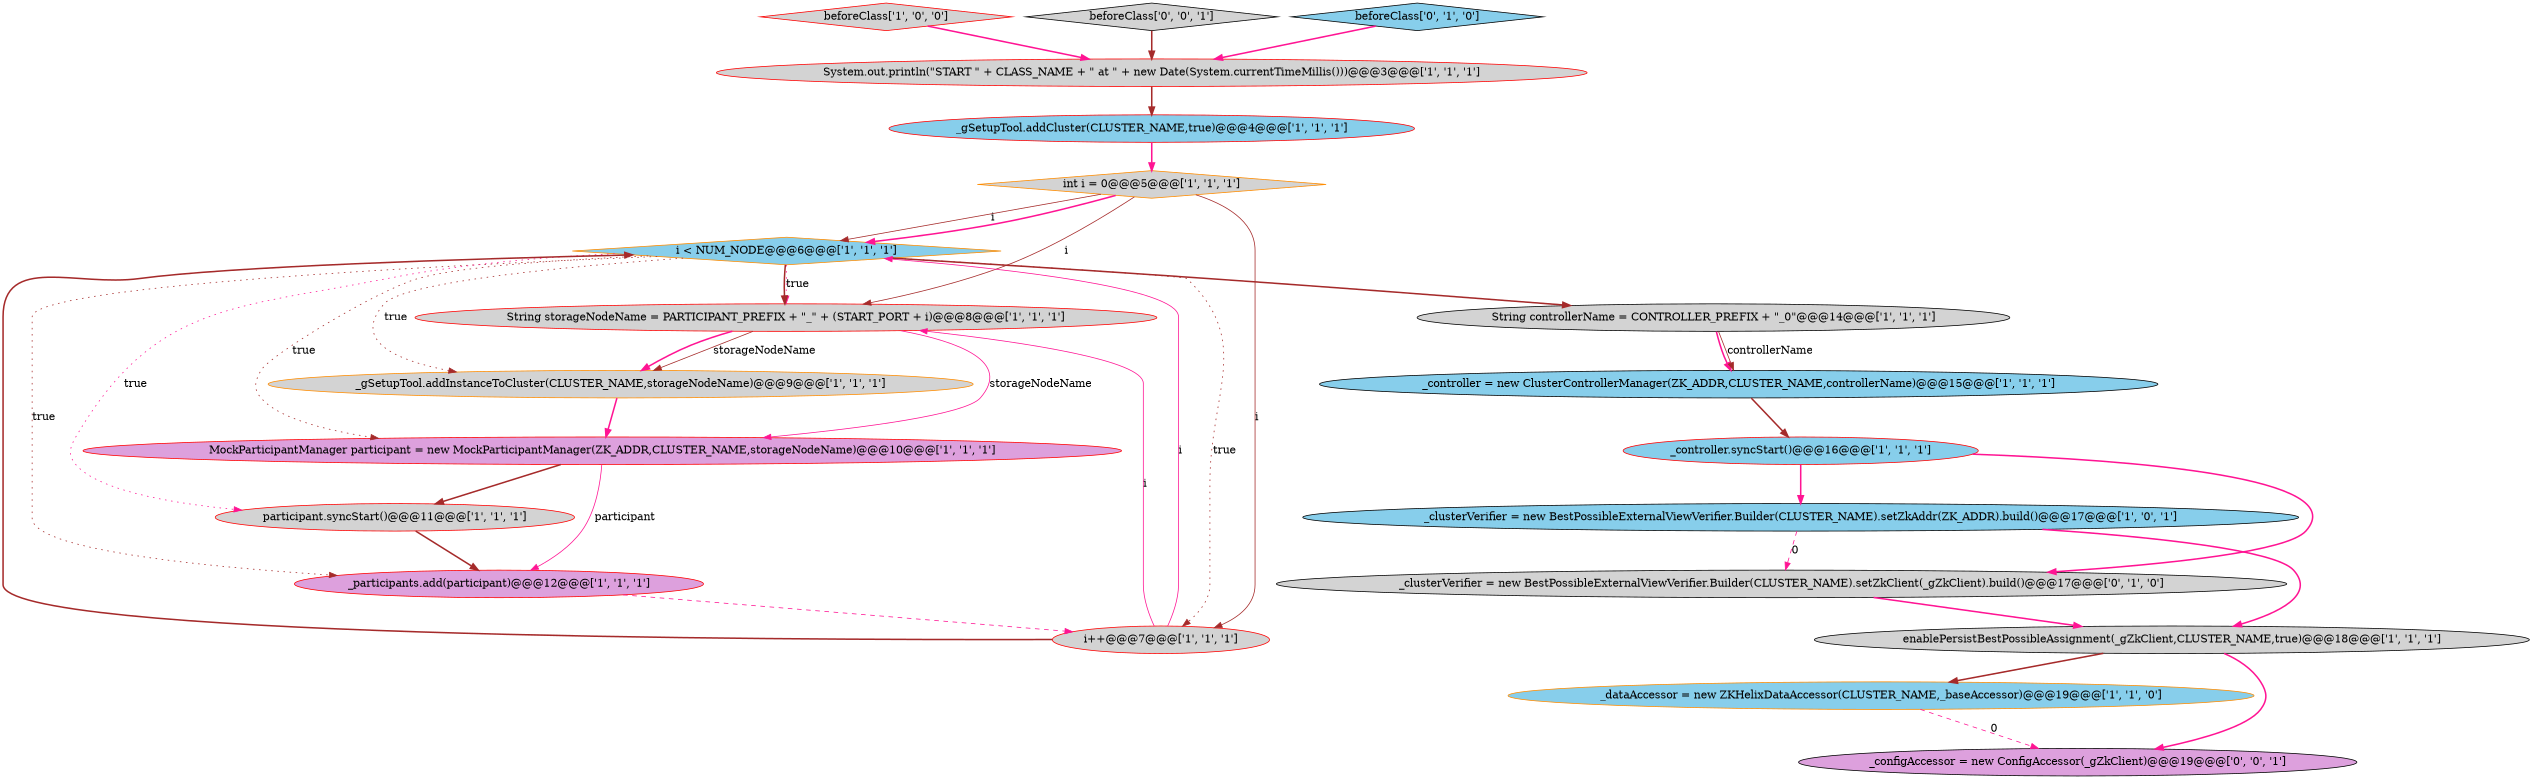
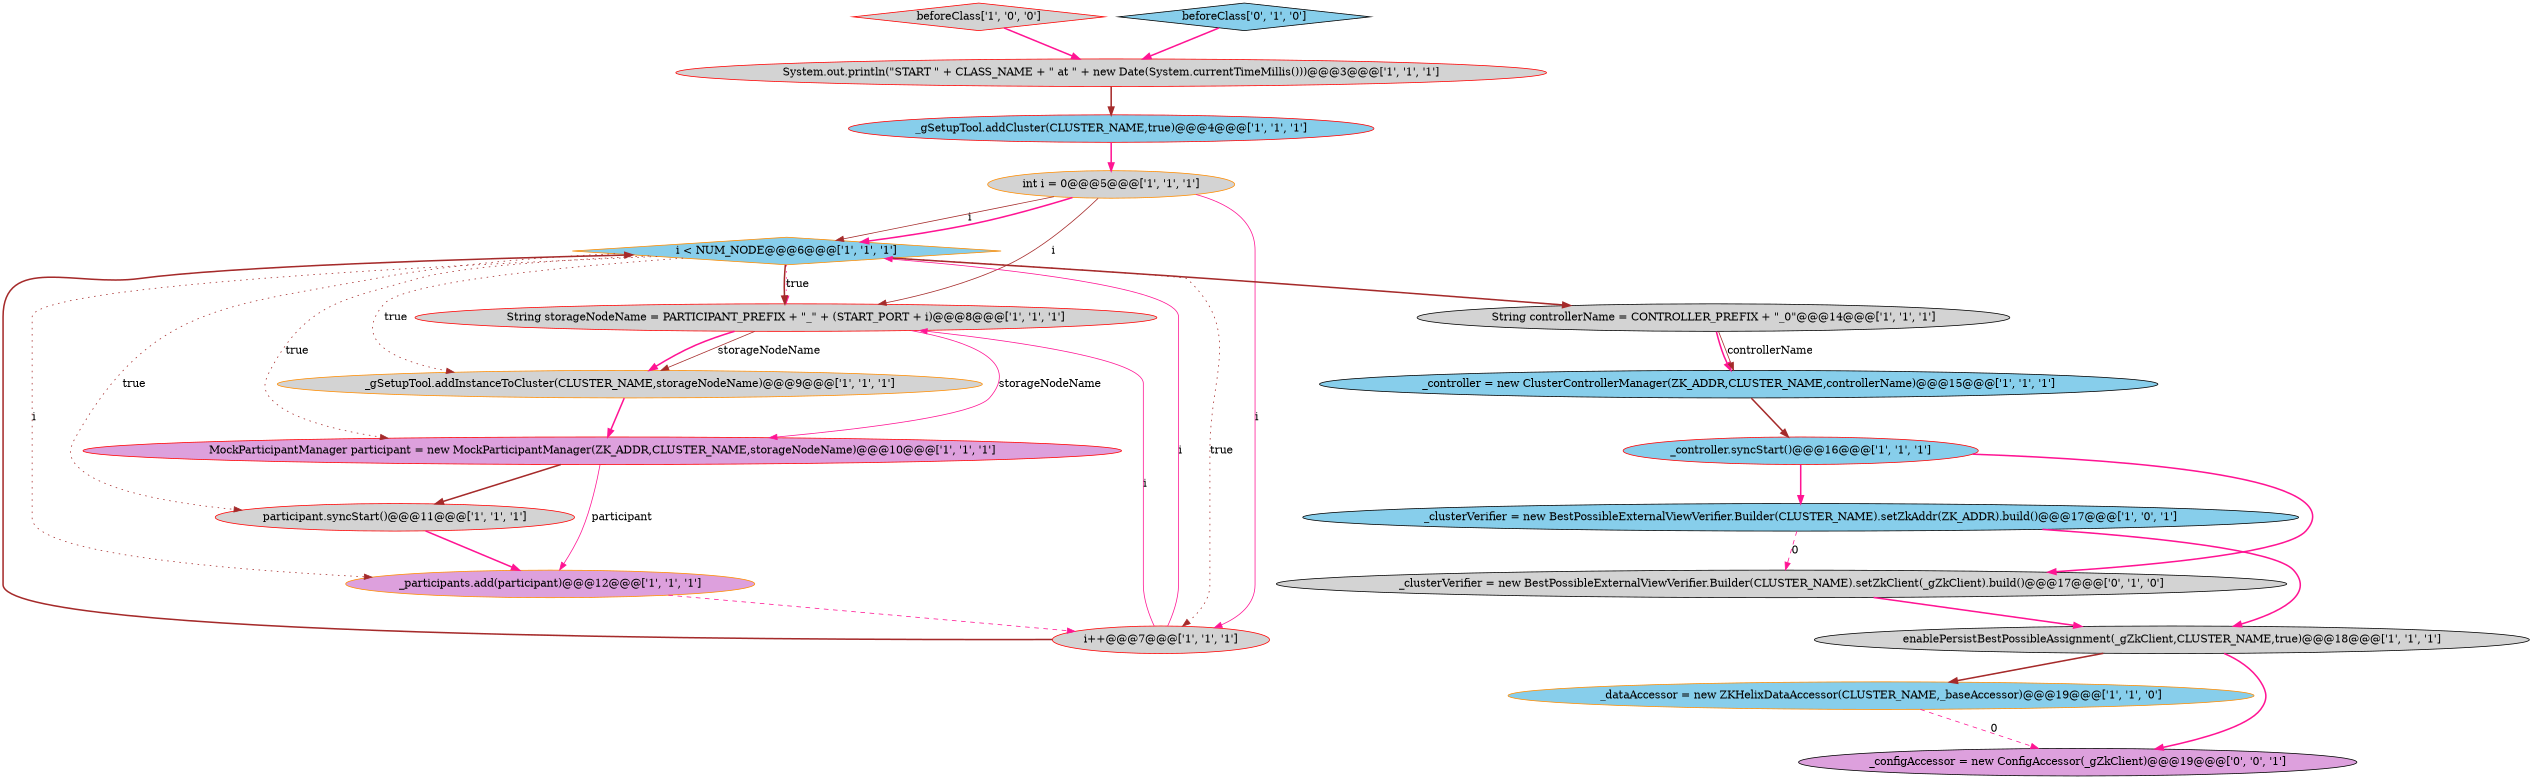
node "beforeClass['0', '0', '1']": removed
node "int i = 0@@@5@@@['1', '1', '1']": shape diamond -> ellipse
edge "i < NUM_NODE@@@6@@@['1', '1', '1']" -> "participant.syncStart()@@@11@@@['1', '1', '1']": color deeppink -> brown
edge "int i = 0@@@5@@@['1', '1', '1']" -> "i++@@@7@@@['1', '1', '1']": color brown -> deeppink
edge "i < NUM_NODE@@@6@@@['1', '1', '1']" -> "_participants.add(participant)@@@12@@@['1', '1', '1']": label "true" -> "i"
edge "participant.syncStart()@@@11@@@['1', '1', '1']" -> "_participants.add(participant)@@@12@@@['1', '1', '1']": color brown -> deeppink
node "_participants.add(participant)@@@12@@@['1', '1', '1']": color red -> darkorange
